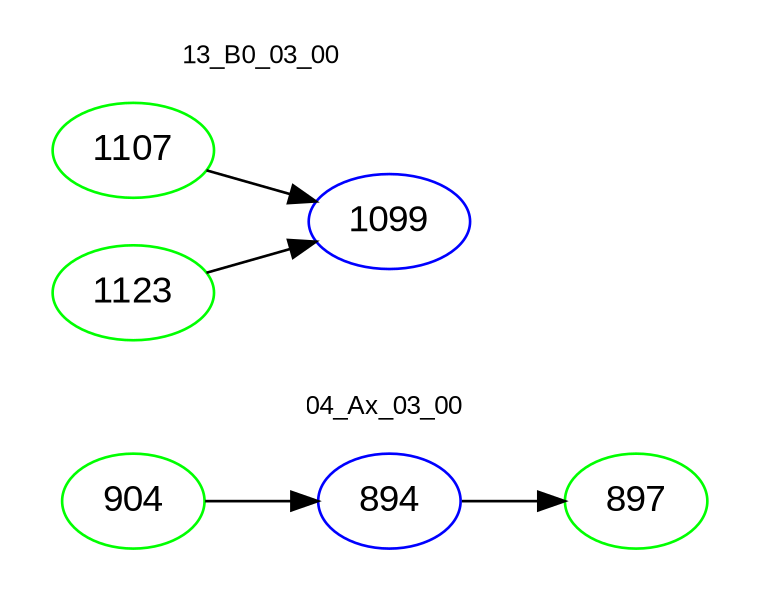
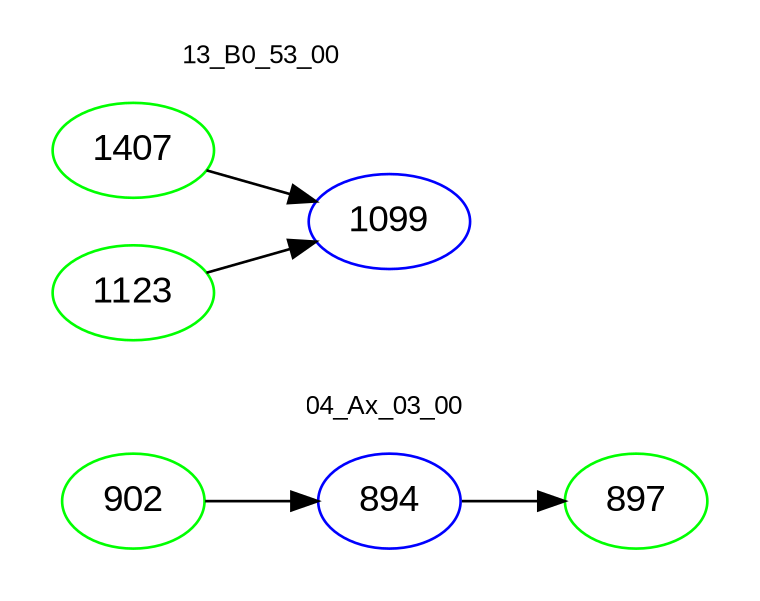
cluster "13_B0_03_00": label "13_B0_03_00" -> "13_B0_53_00"
node "1107": label "1107" -> "1407"
node "904": label "904" -> "902"
